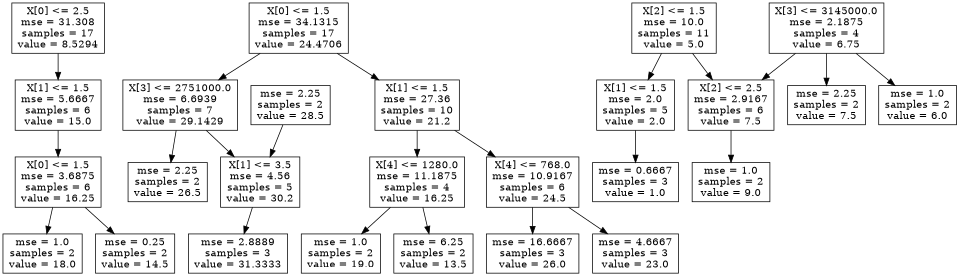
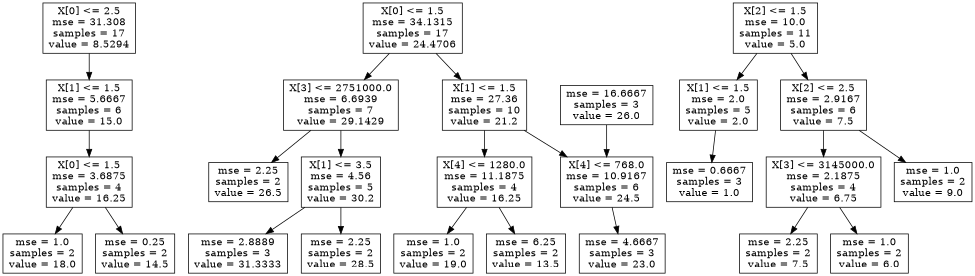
edge "X[3] <= 3145000.0 mse = 2.1875 samples = 4 value = 6.75" -> "X[2] <= 2.5 mse = 2.9167 samples = 6 value = 7.5": reversed
edge "mse = 2.25 samples = 2 value = 28.5" -> "X[1] <= 3.5 mse = 4.56 samples = 5 value = 30.2": reversed
node "X[0] <= 1.5 mse = 3.6875 samples = 6 value = 16.25": label "X[0] <= 1.5 mse = 3.6875 samples = 6 value = 16.25" -> "X[0] <= 1.5 mse = 3.6875 samples = 4 value = 16.25"
edge "X[4] <= 768.0 mse = 10.9167 samples = 6 value = 24.5" -> "mse = 16.6667 samples = 3 value = 26.0": reversed
